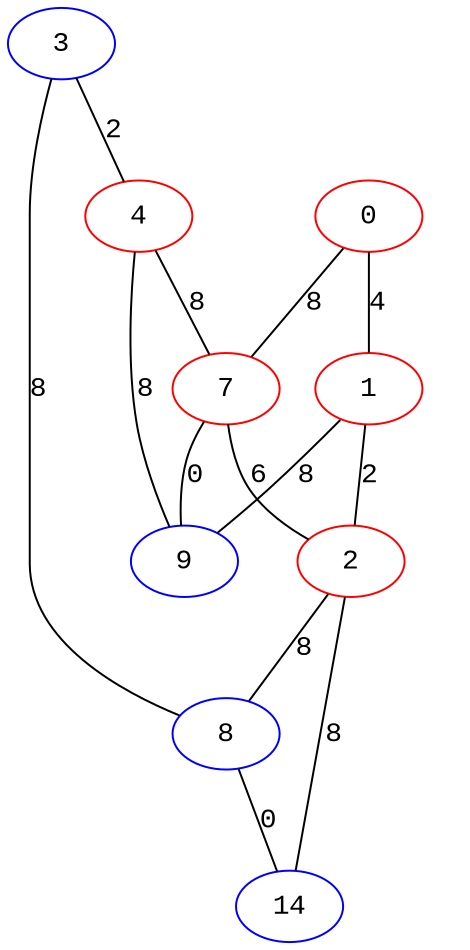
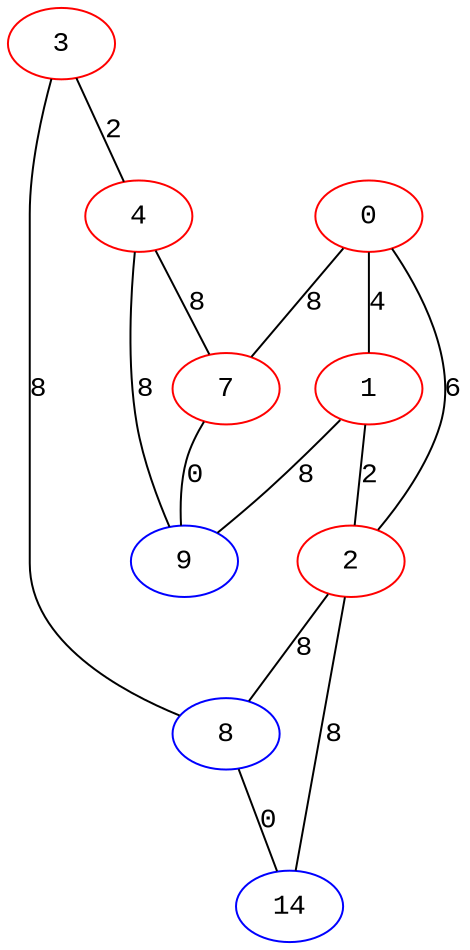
node "3": color blue -> red
edge "7" -- "2": now "0" -- "2"
